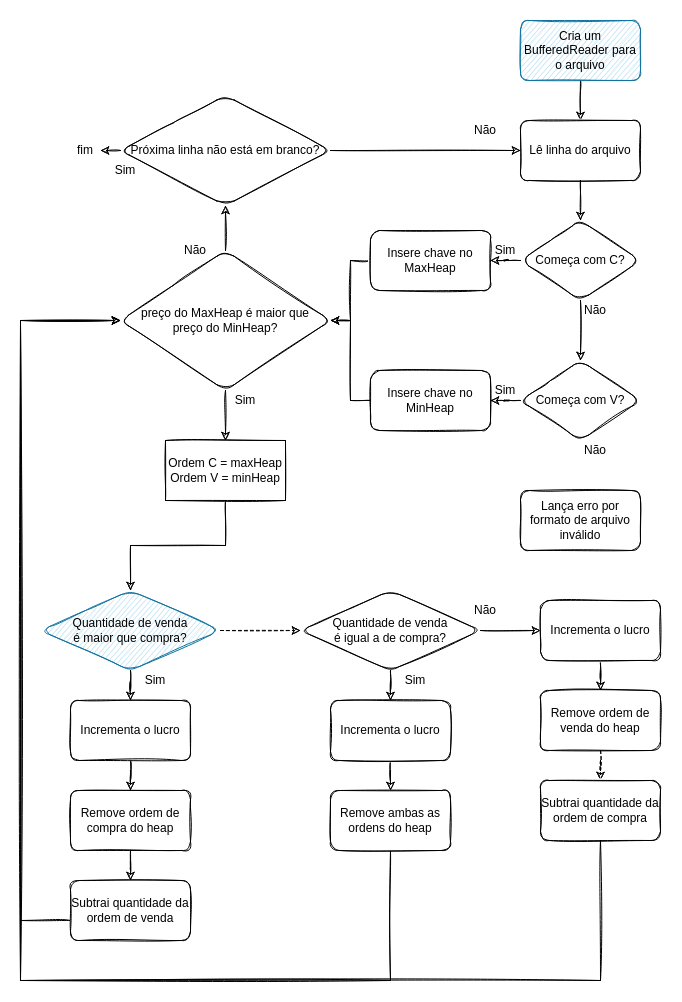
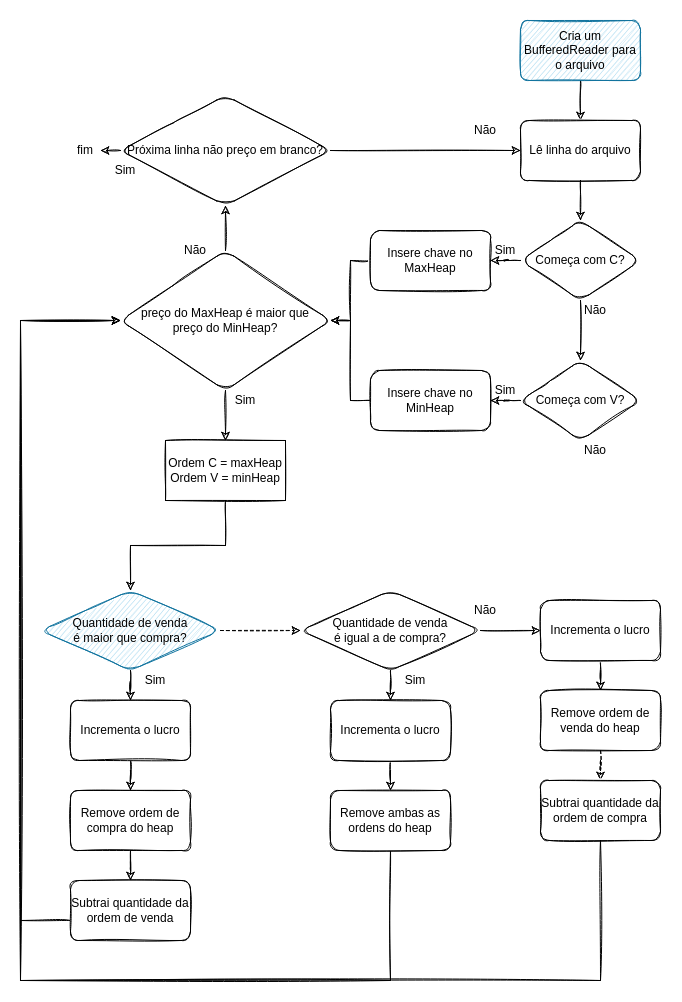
node "Próxima linha não está em branco?": label "Próxima linha não está em branco?" -> "Próxima linha não preço em branco?"
node "Lança erro por formato de arquivo inválido": removed
